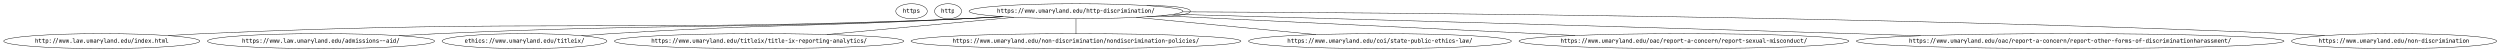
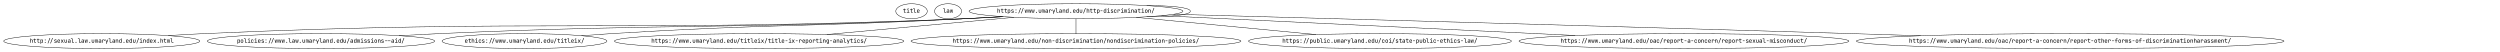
node "https": label "https" -> "title"
node "http": label "http" -> "law"
node "http://www.law.umaryland.edu/index.html": label "http://www.law.umaryland.edu/index.html" -> "http://sexual.law.umaryland.edu/index.html"
node "https://www.law.umaryland.edu/admissions--aid/": label "https://www.law.umaryland.edu/admissions--aid/" -> "policies://www.law.umaryland.edu/admissions--aid/"
node "https://www.umaryland.edu/coi/state-public-ethics-law/": label "https://www.umaryland.edu/coi/state-public-ethics-law/" -> "https://public.umaryland.edu/coi/state-public-ethics-law/"
node "https://www.umaryland.edu/non-discrimination": removed
